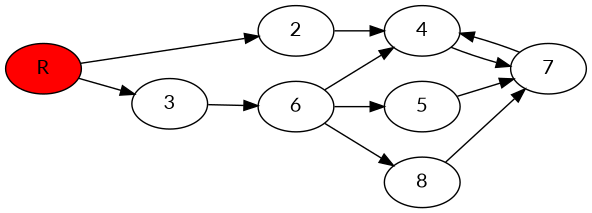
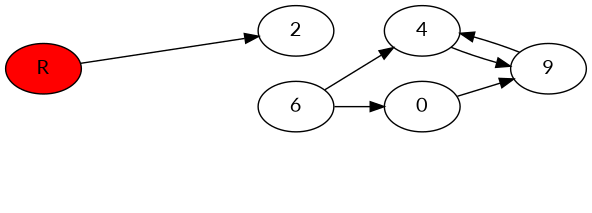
edge "2" -> "4": removed
node "7": label "7" -> "9"
node "3": removed
node "5": label "5" -> "0"
node "8": removed
